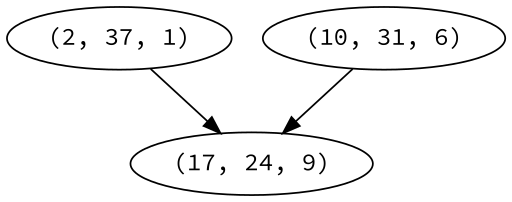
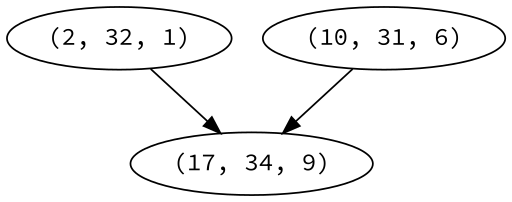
node "(2, 37, 1)": label "(2, 37, 1)" -> "(2, 32, 1)"
node "(17, 24, 9)": label "(17, 24, 9)" -> "(17, 34, 9)"
